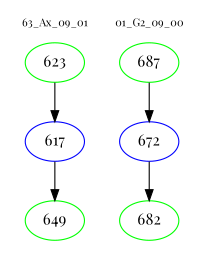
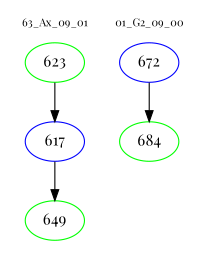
node "687": removed
node "682": label "682" -> "684"
